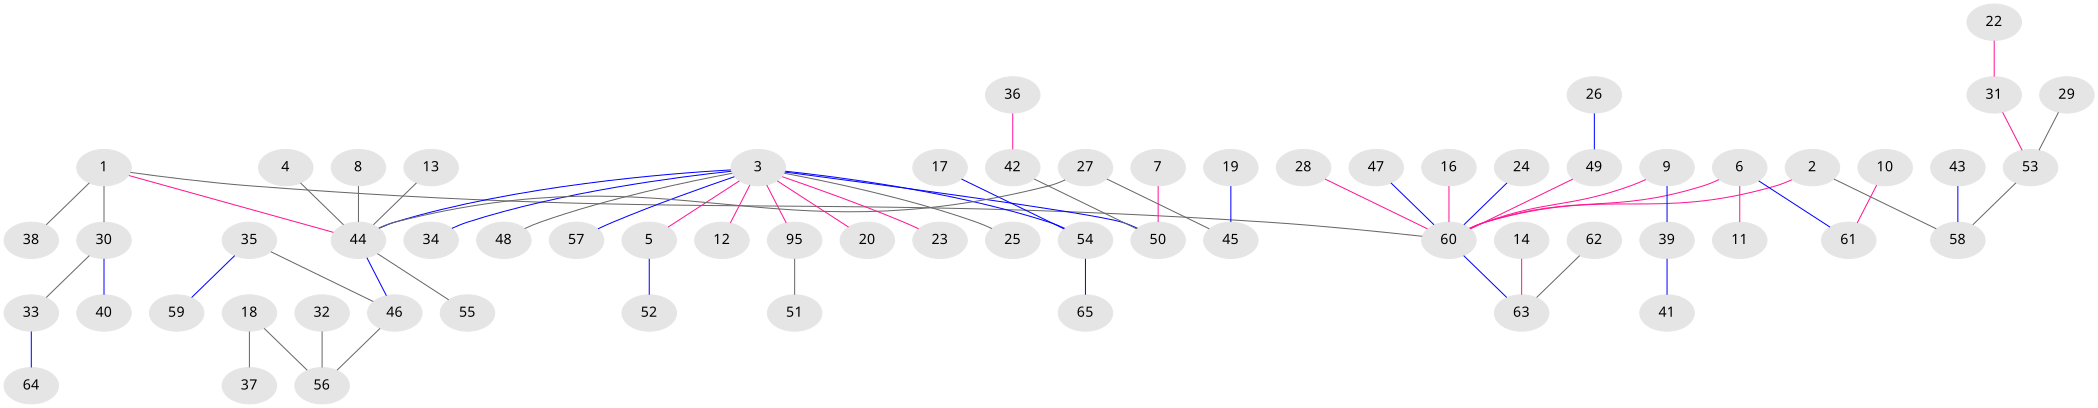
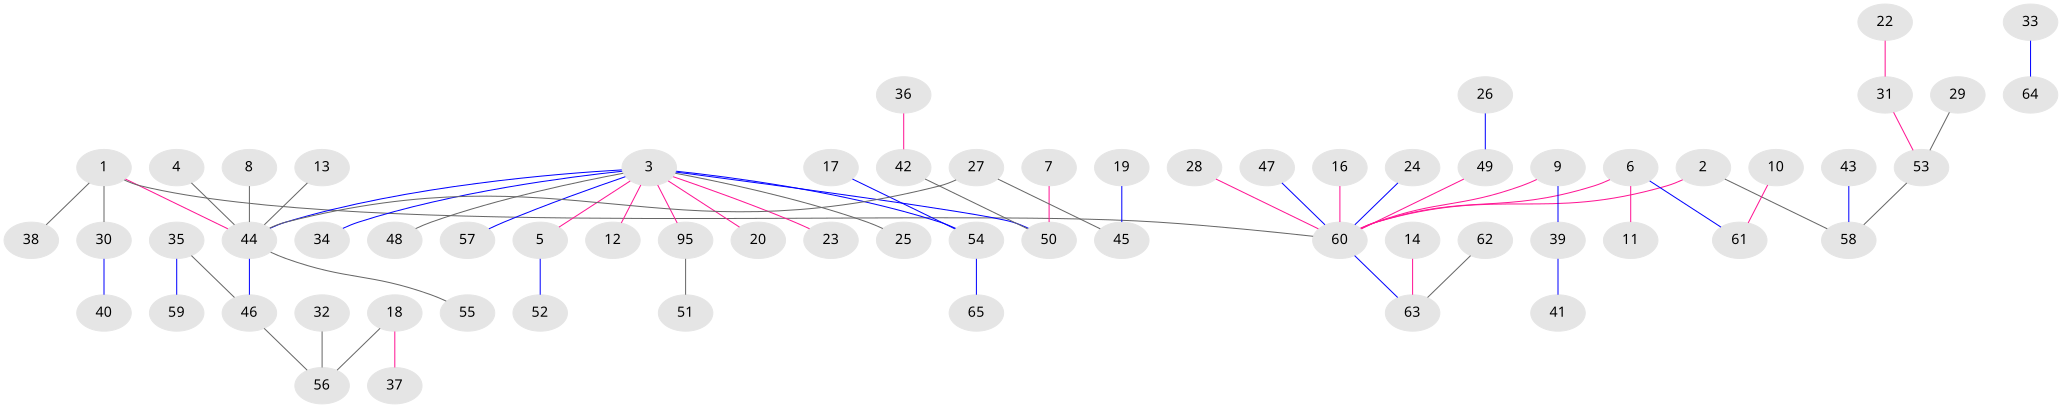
edge "30" -- "33": removed
edge "18" -- "37": color gray40 -> deeppink
